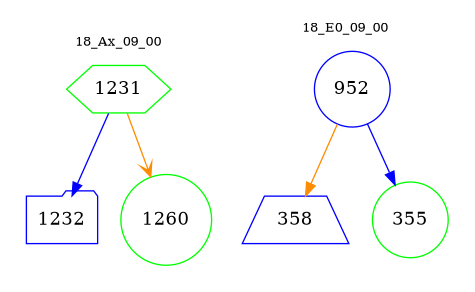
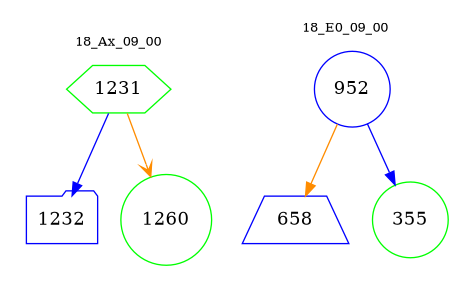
node "358": label "358" -> "658"
